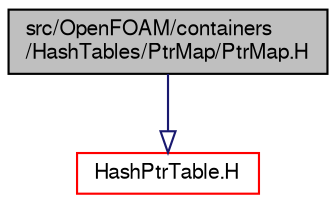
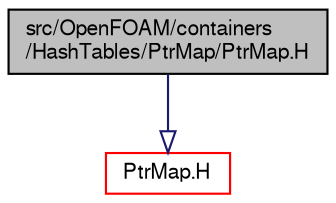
node "HashPtrTable.H": label "HashPtrTable.H" -> "PtrMap.H"
